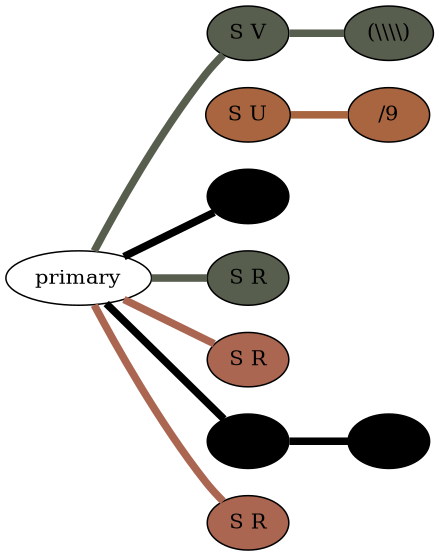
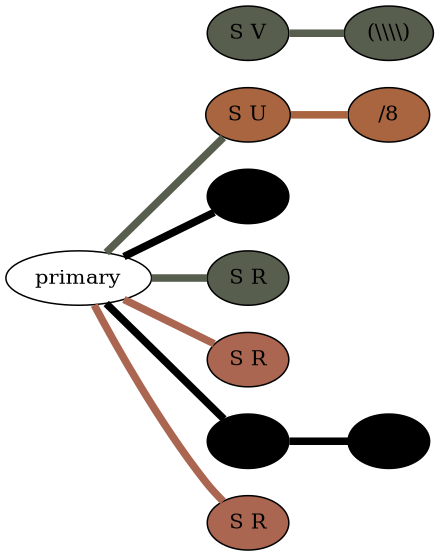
node "/9": label "/9" -> "/8"
edge "S V" -- "primary": now "S U" -- "primary"
